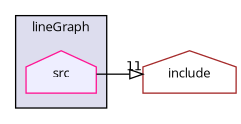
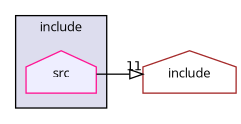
cluster "lineGraph": label "lineGraph" -> "include"
